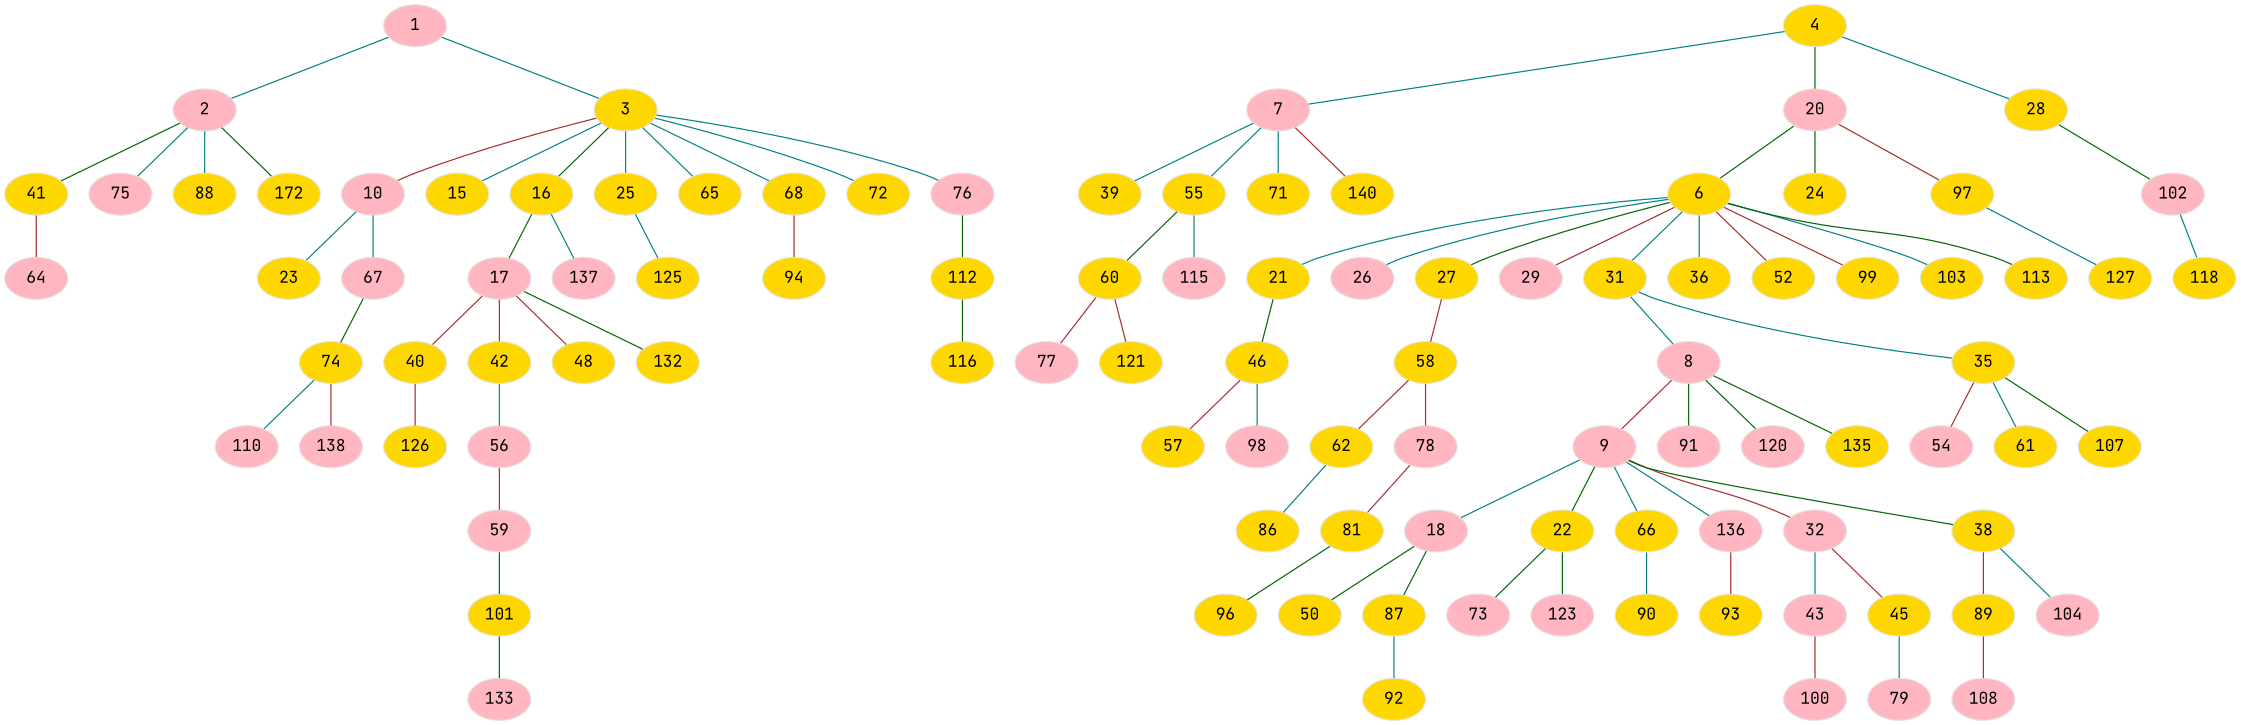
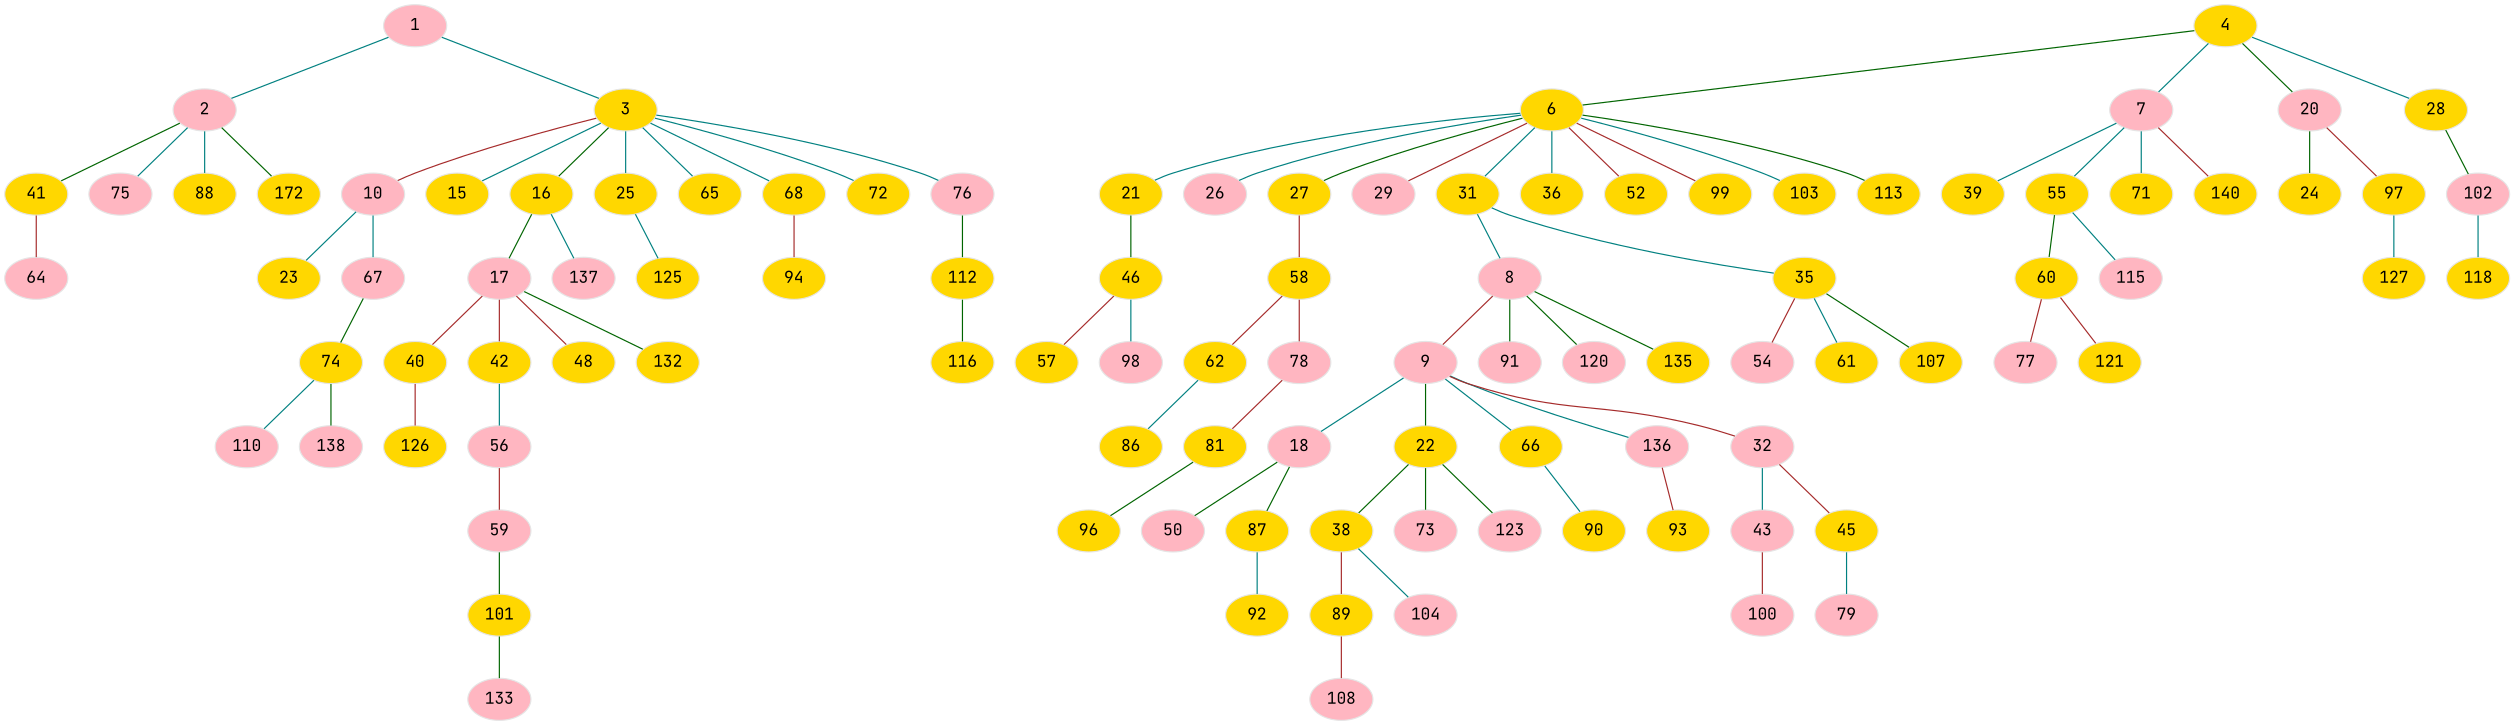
edge "20" -- "6": now "4" -- "6"
edge "74" -- "138": color brown -> darkgreen
edge "9" -- "38": now "22" -- "38"
node "50": fillcolor gold -> lightpink
